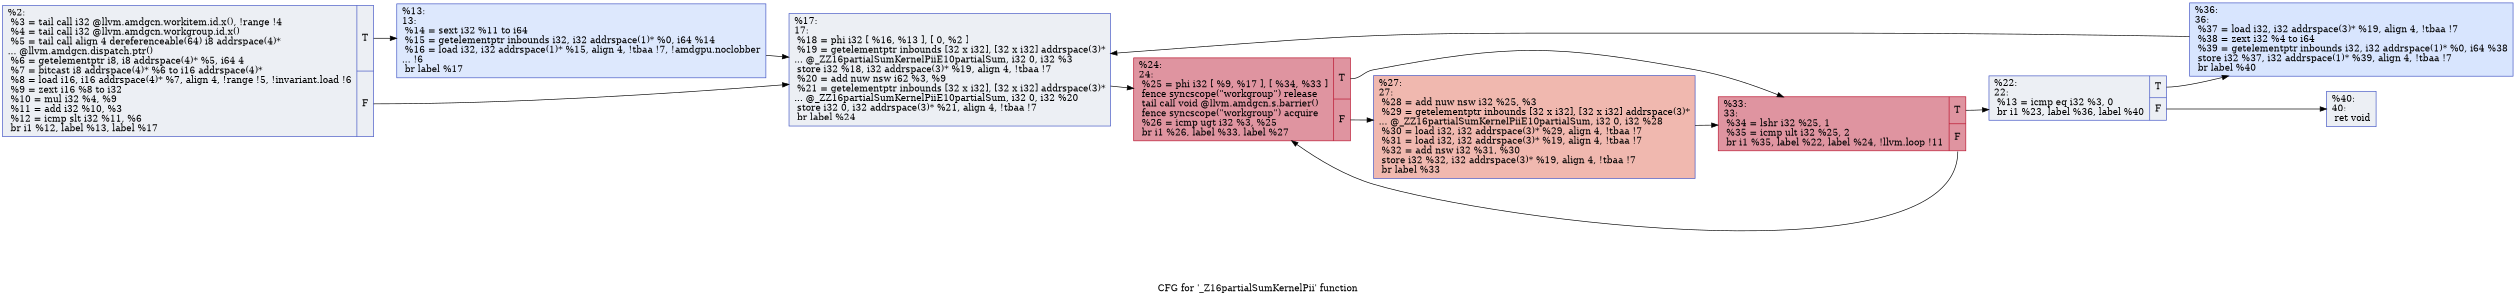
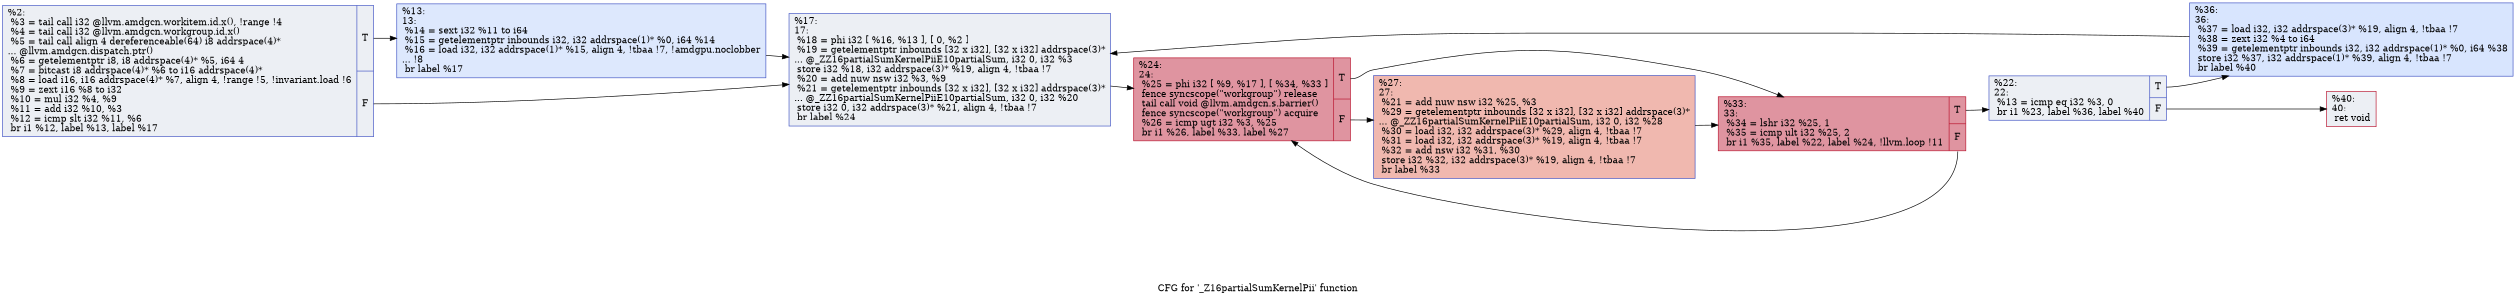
node "%13:": text "... !6" -> "... !8"
node "%17:": text "%20 = add nuw nsw i62 %3, %9" -> "%20 = add nuw nsw i32 %3, %9"
node "%27:": text "%28 = add nuw nsw i32 %25, %3" -> "%21 = add nuw nsw i32 %25, %3"
node "%40:": color #3d50c3ff -> #b70d28ff
